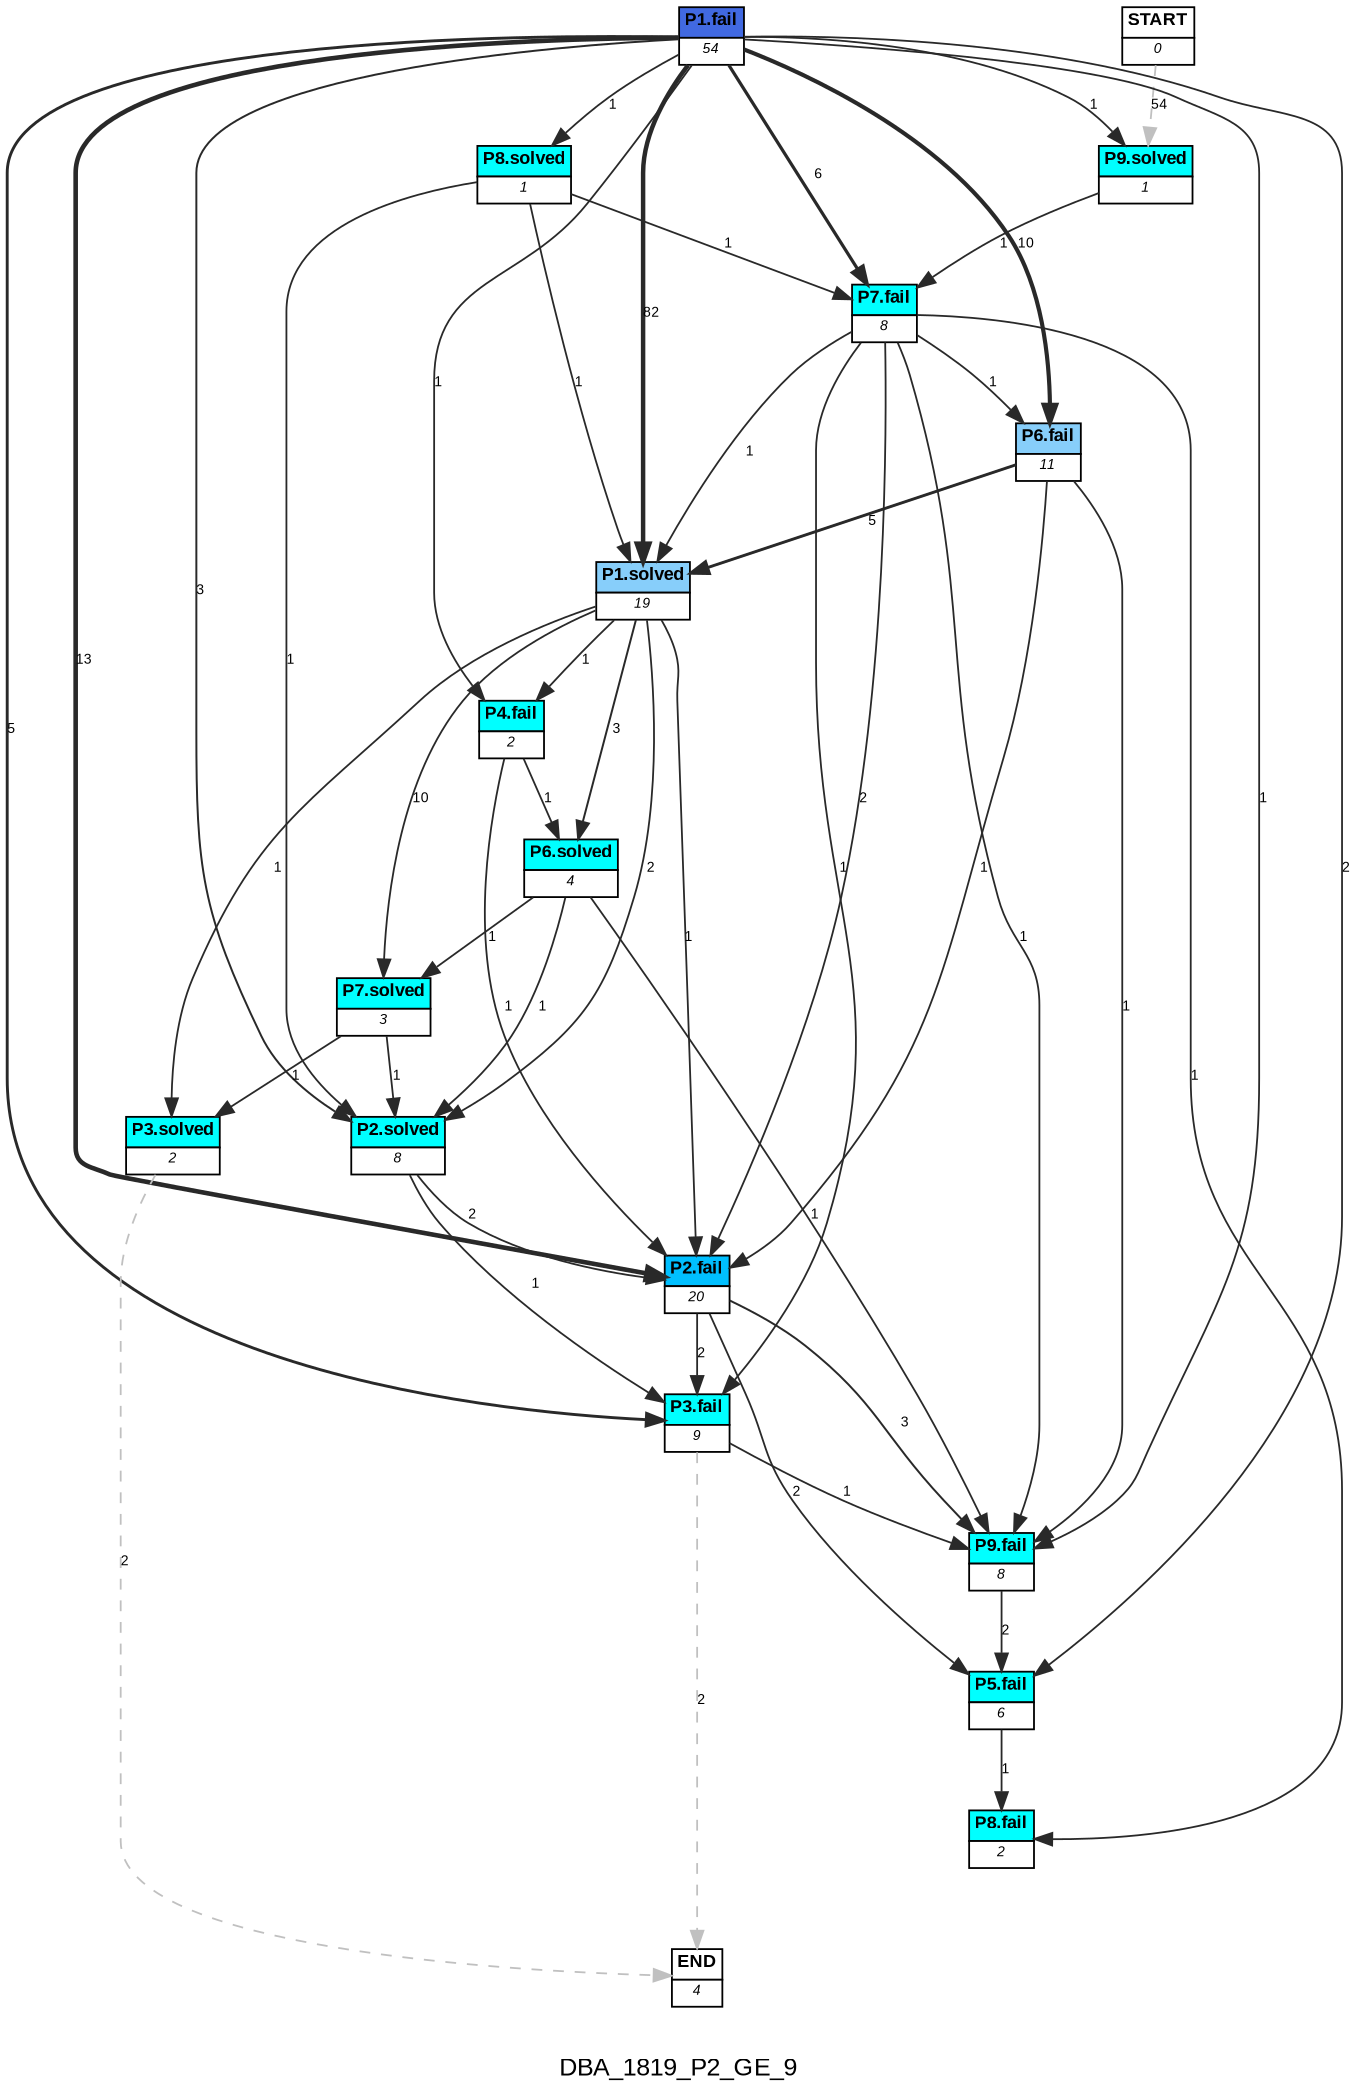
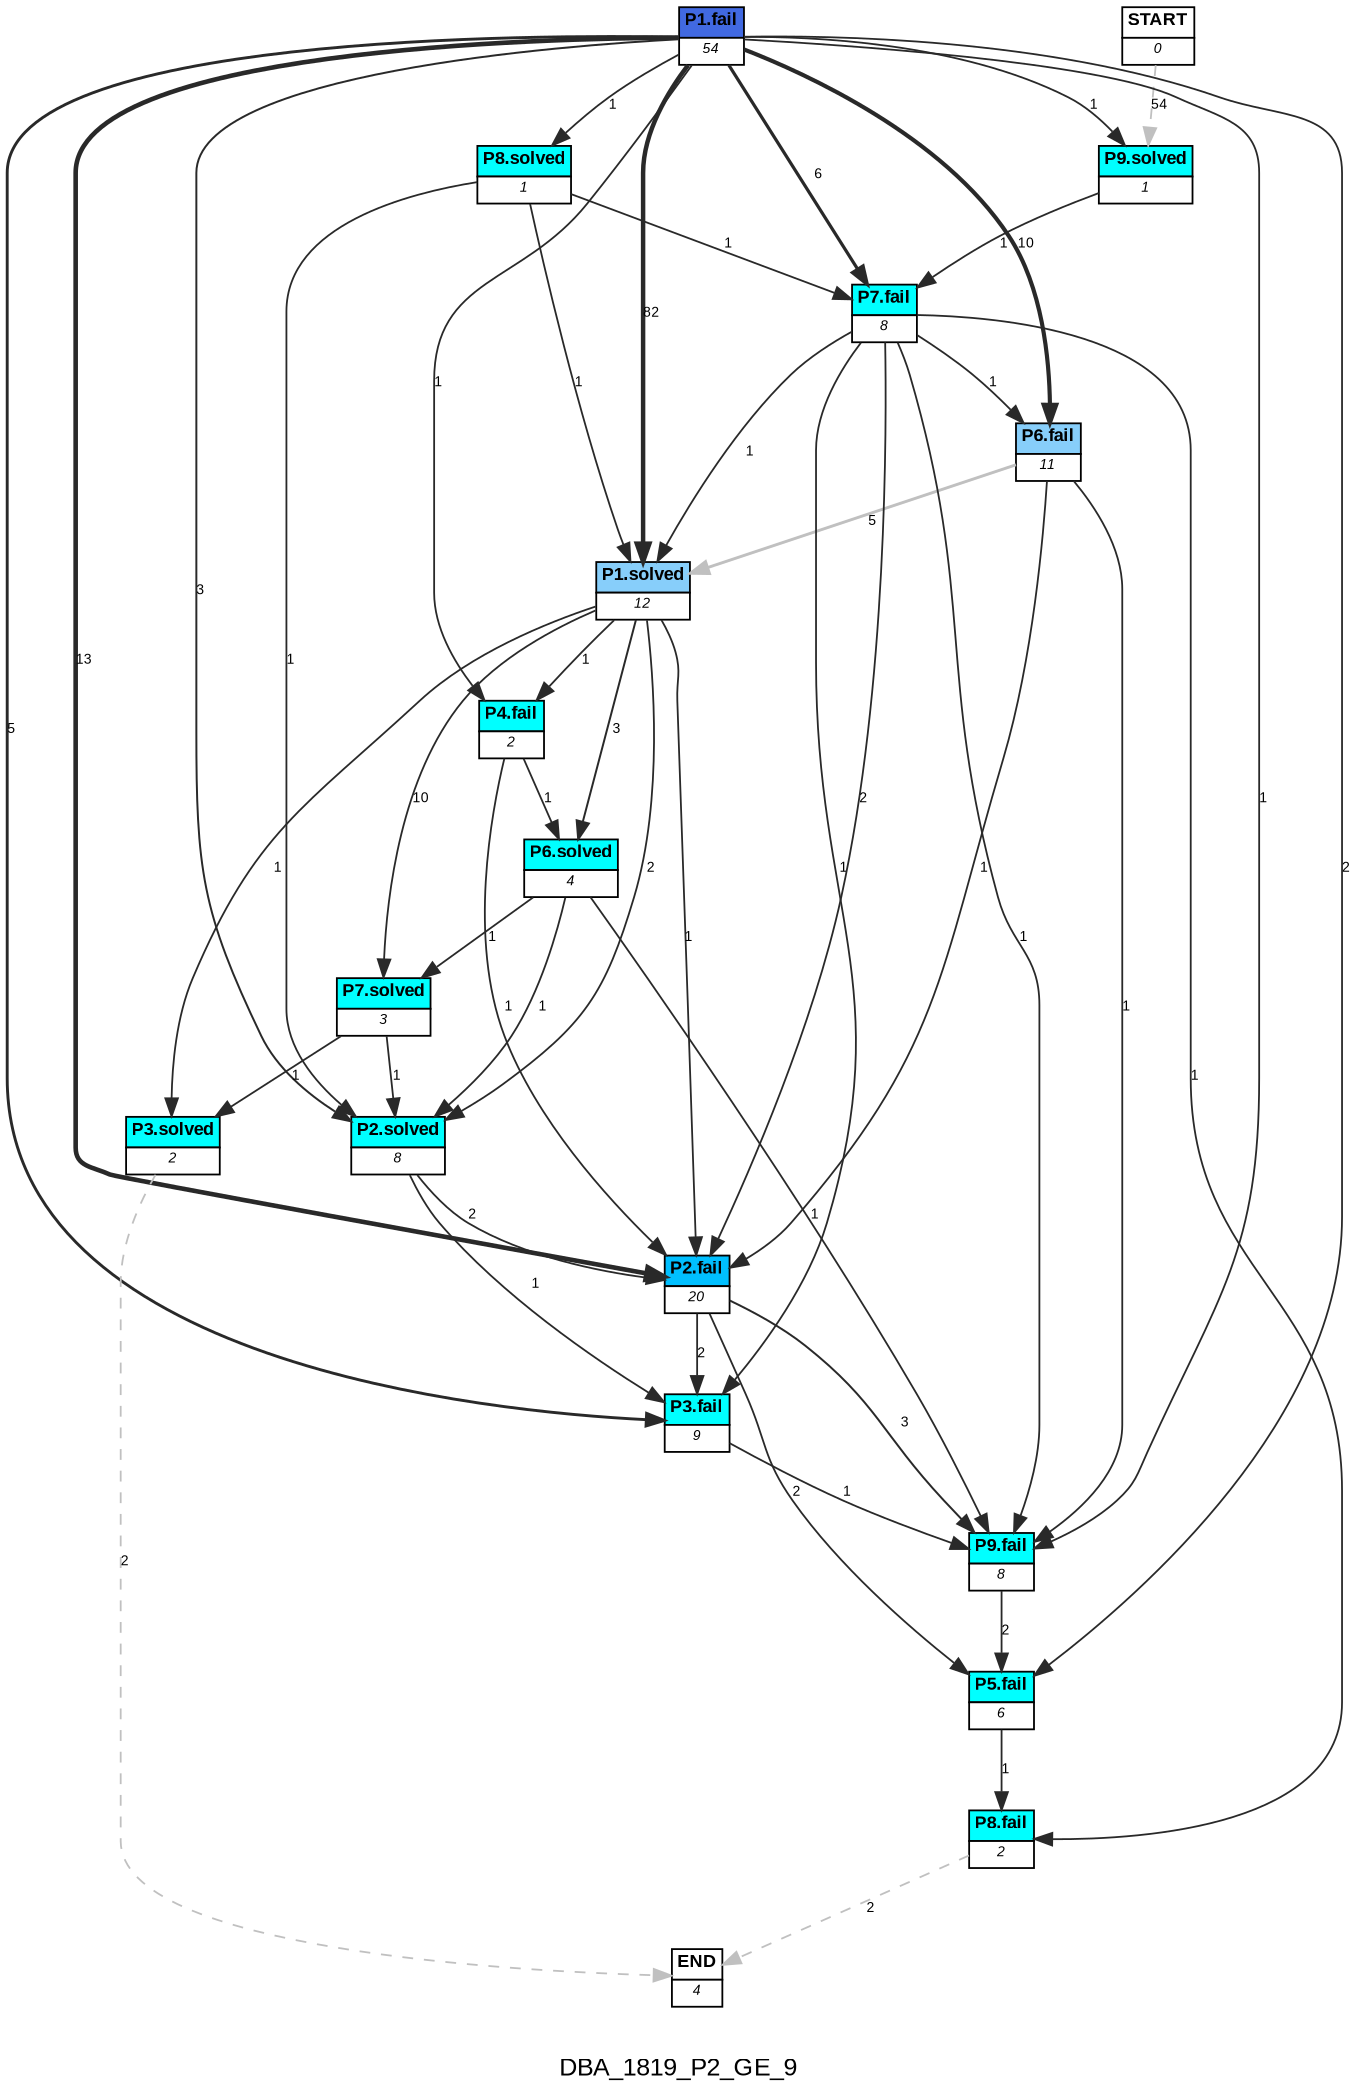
edge "P6.fail" -> "P1.solved": color grey16 -> grey
node "P1.solved": text "19" -> "12"
edge "P3.fail" -> "END": now "P8.fail" -> "END"
